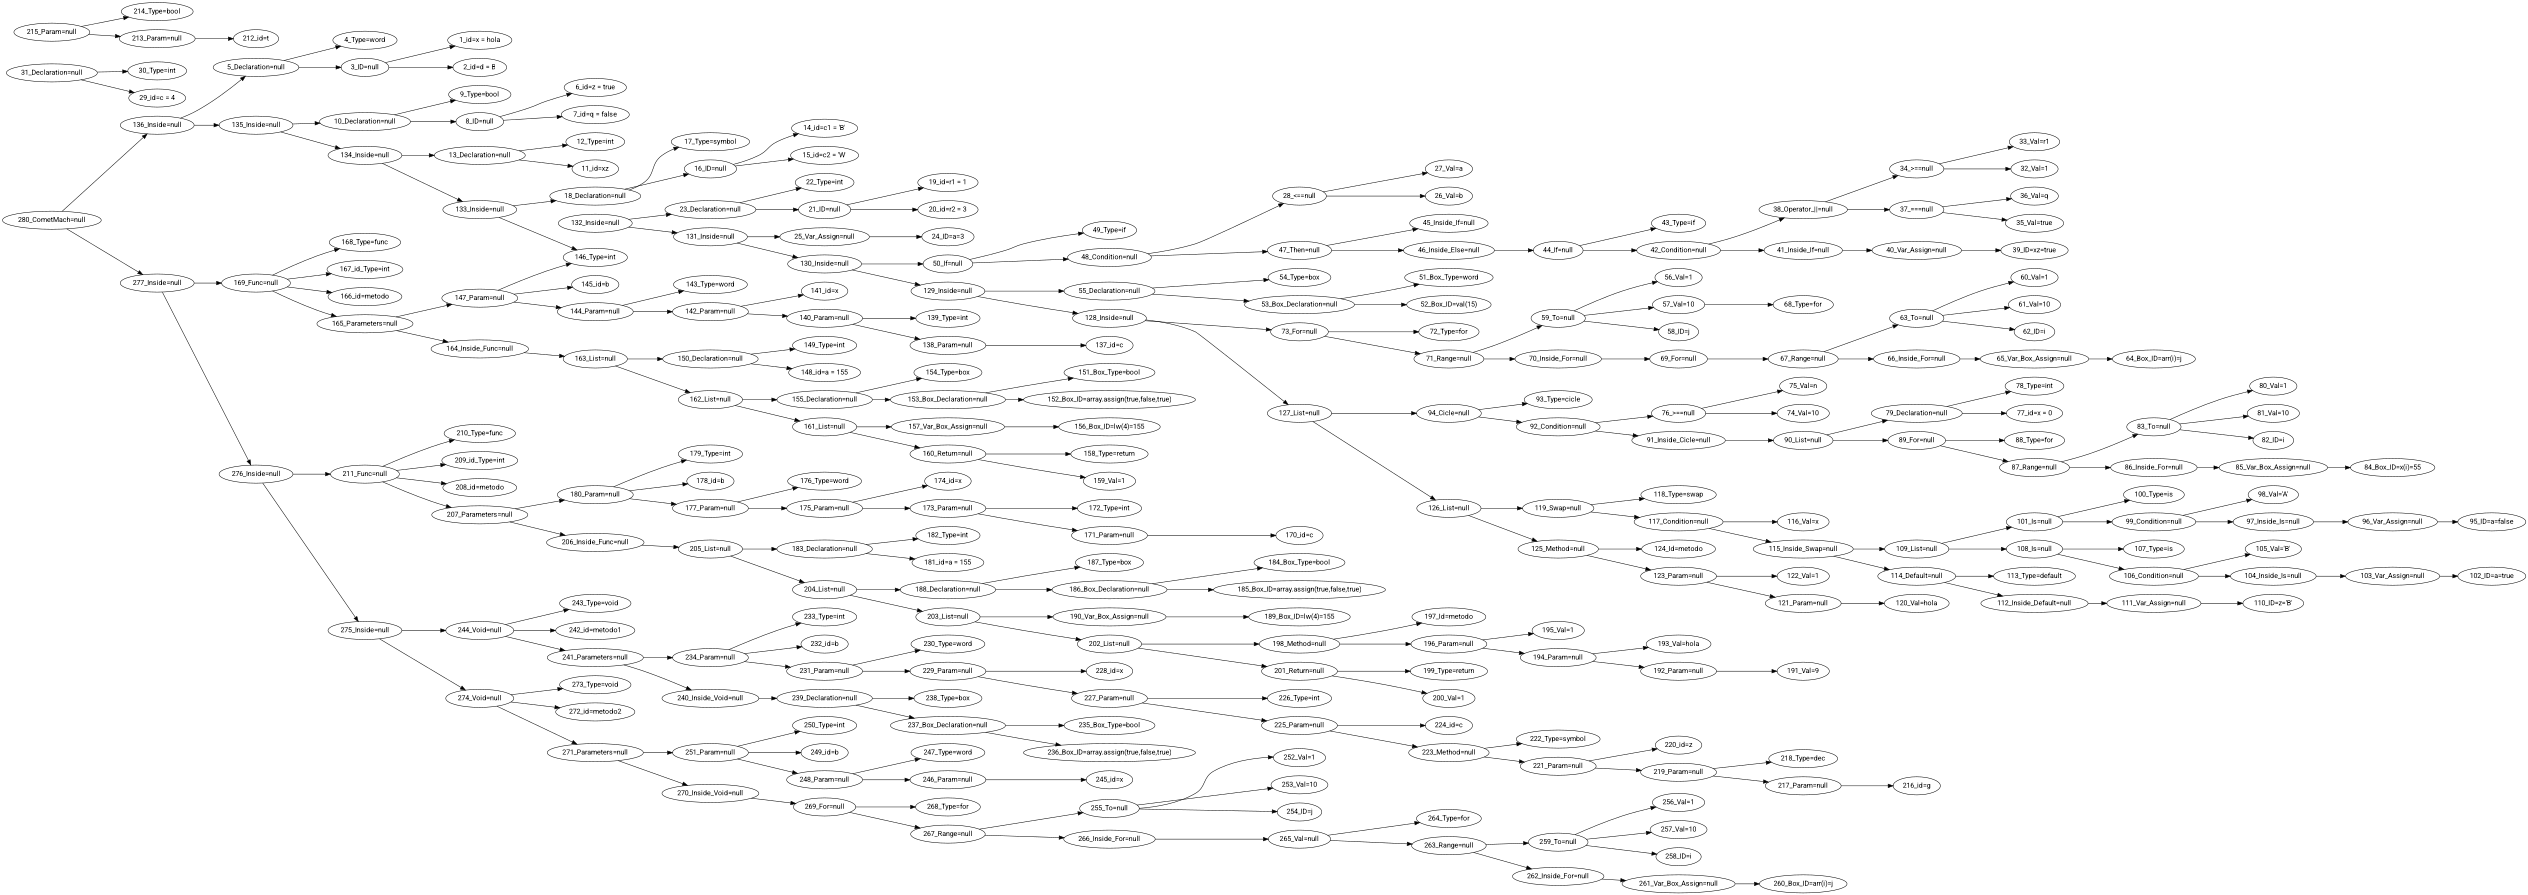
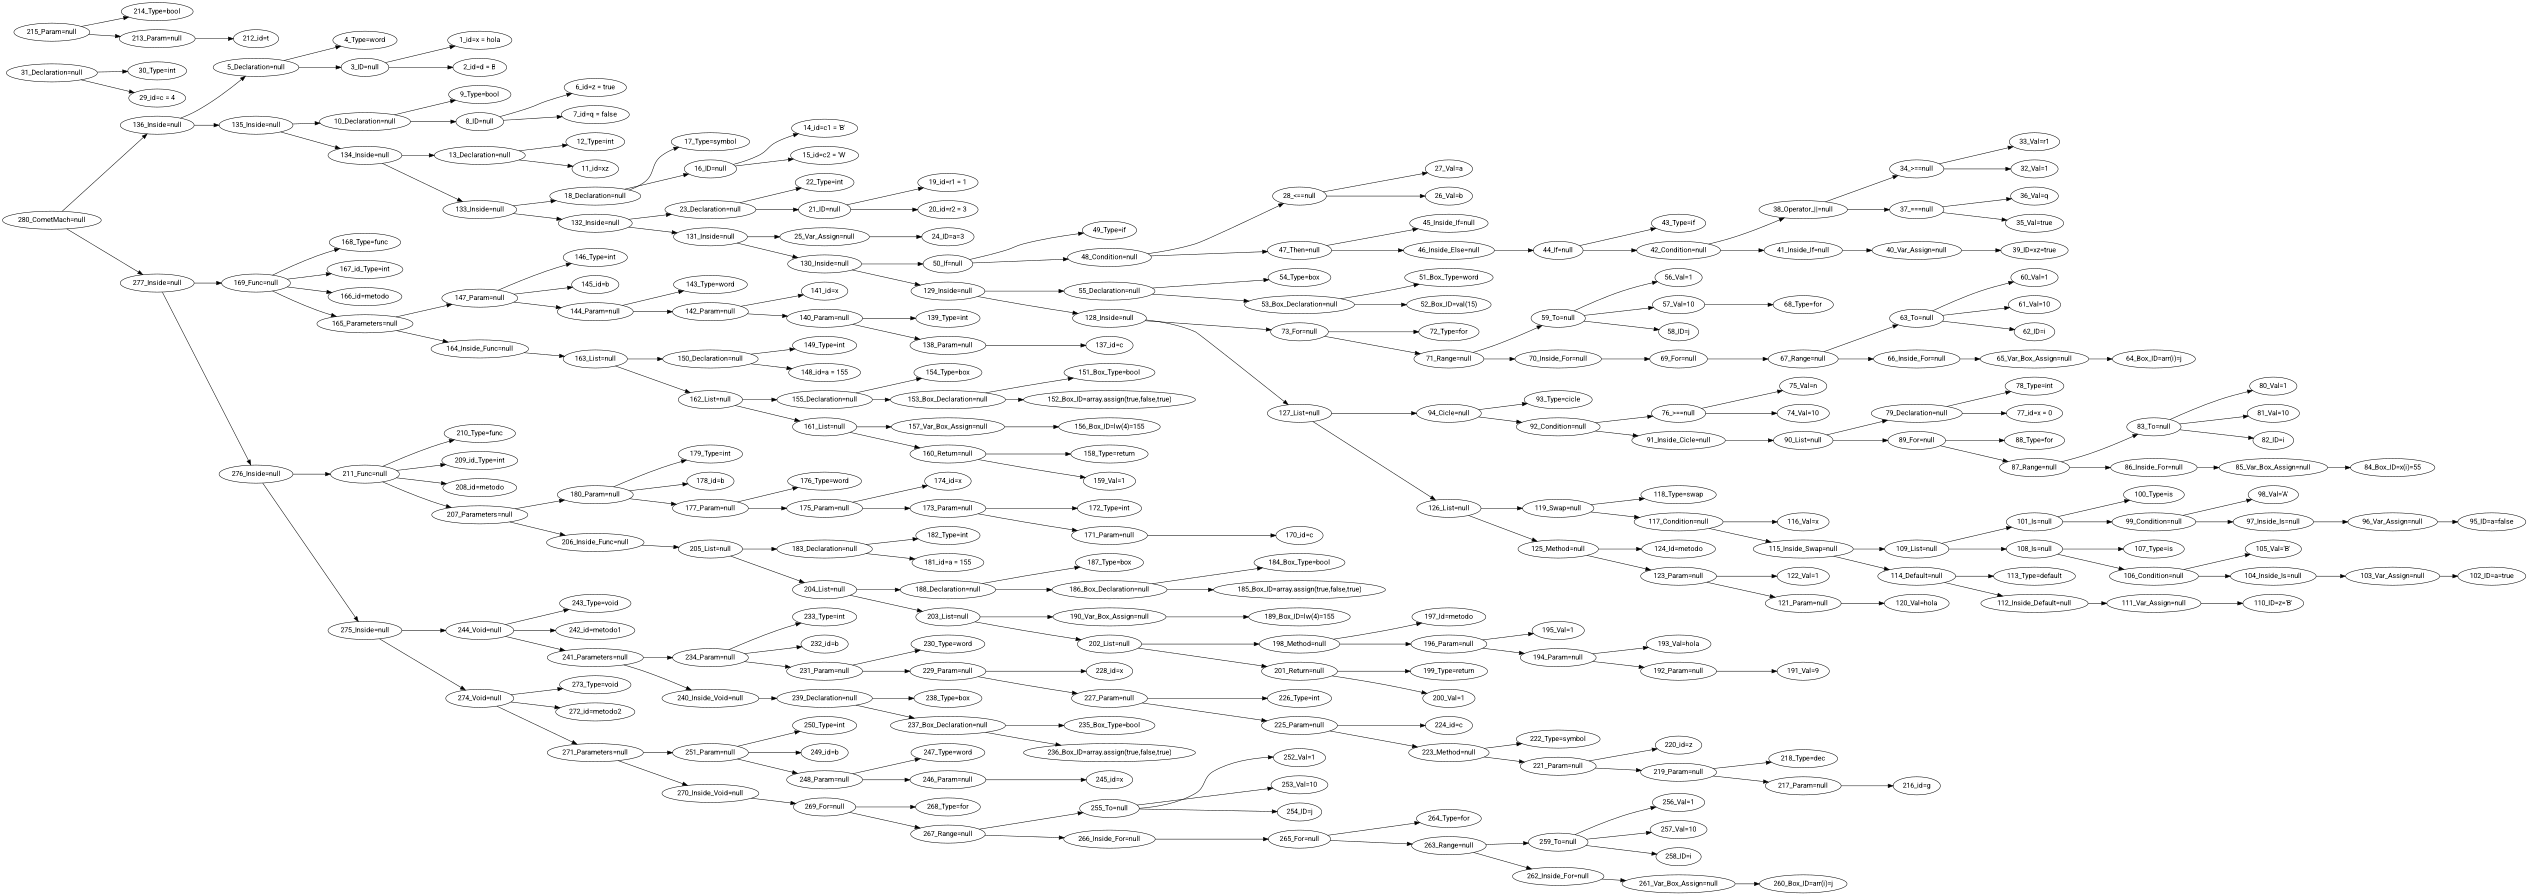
edge "133_Inside=null" -> "146_Type=int": now "133_Inside=null" -> "132_Inside=null"
node "265_Val=null": label "265_Val=null" -> "265_For=null"
